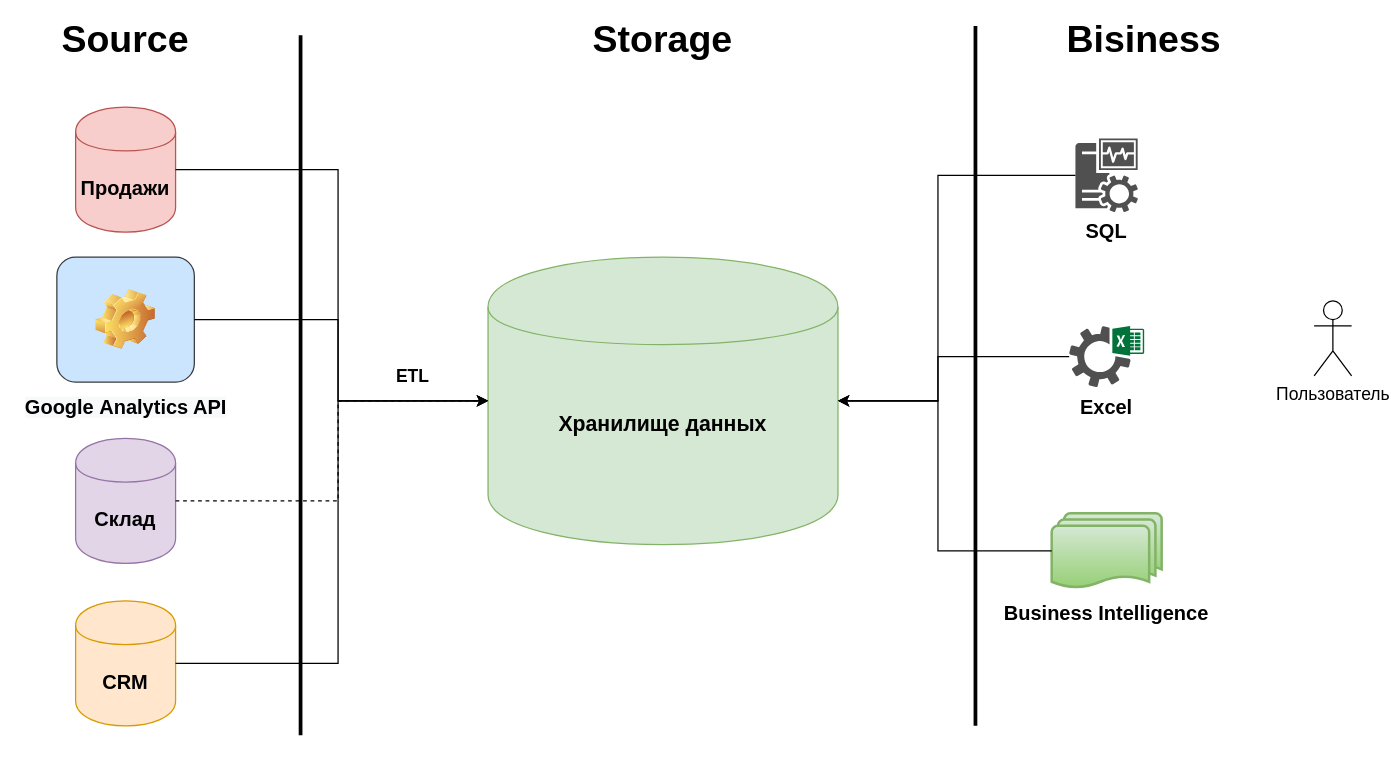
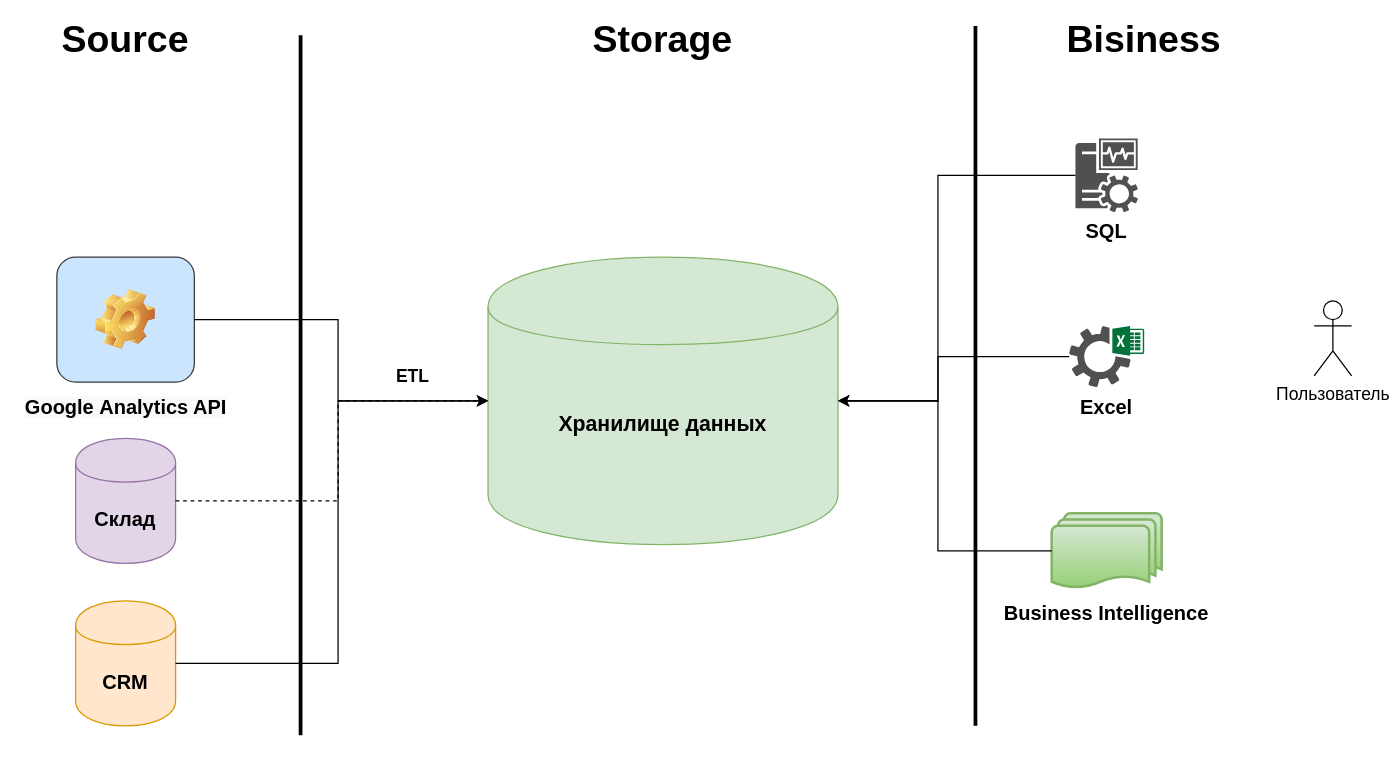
node "Продажи": removed
edge "Продажи" -> "Хранилище данных": removed
